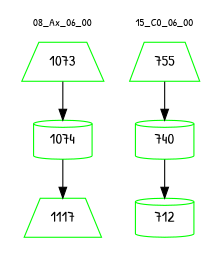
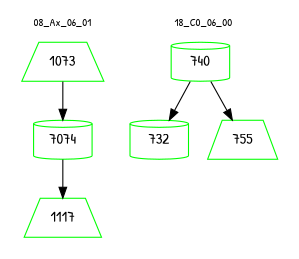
cluster "08_Ax_06_00": label "08_Ax_06_00" -> "08_Ax_06_01"
cluster "15_C0_06_00": label "15_C0_06_00" -> "18_C0_06_00"
edge "755" -> "740": reversed
node "1074": label "1074" -> "7074"
node "712": label "712" -> "732"
